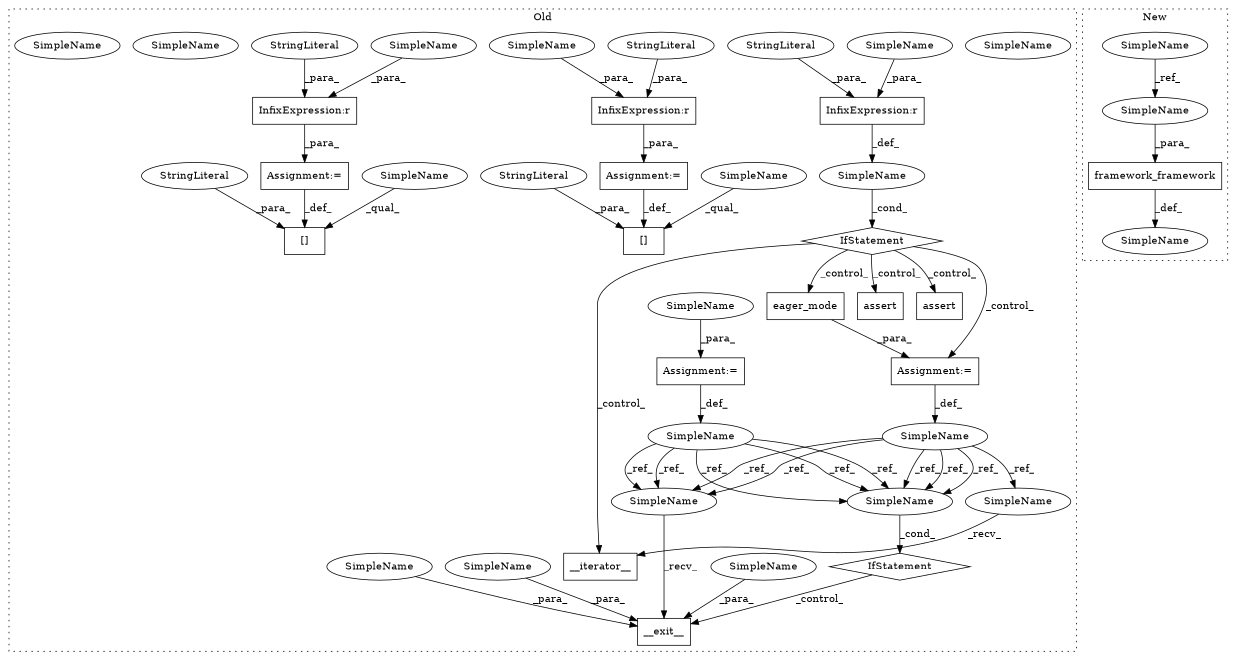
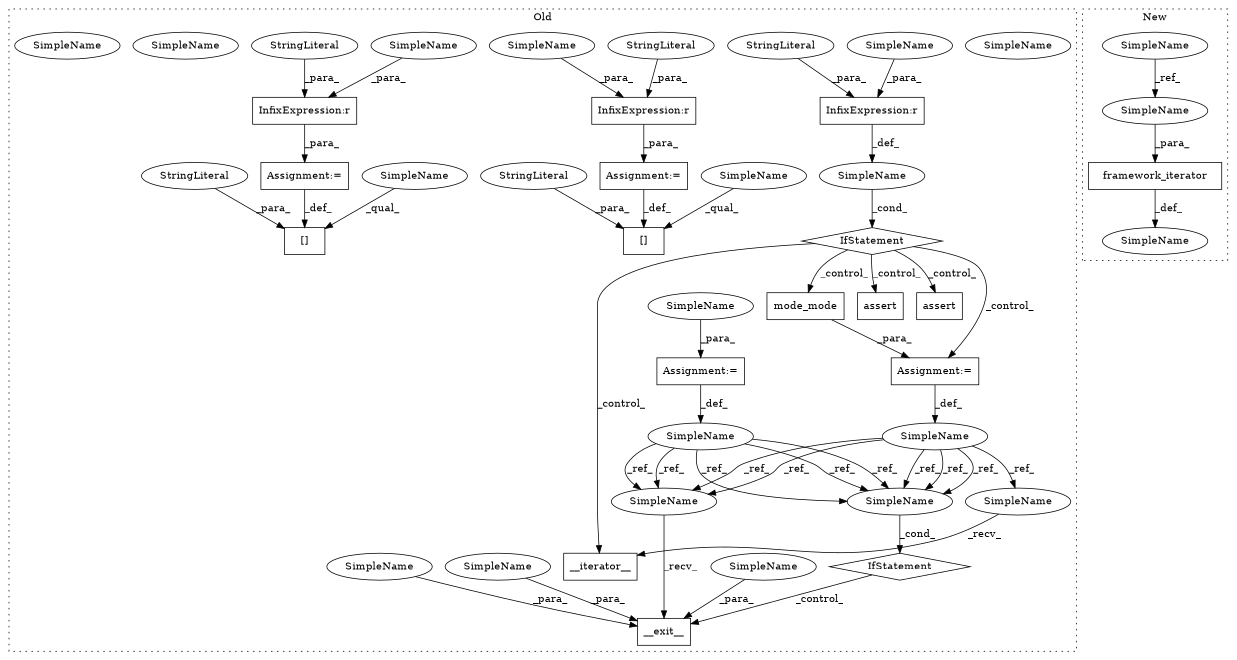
node "framework_framework": label "framework_framework" -> "framework_iterator"
node "eager_mode": label "eager_mode" -> "mode_mode"
